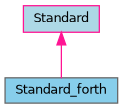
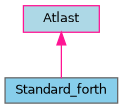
node "Standard": label "Standard" -> "Atlast"
